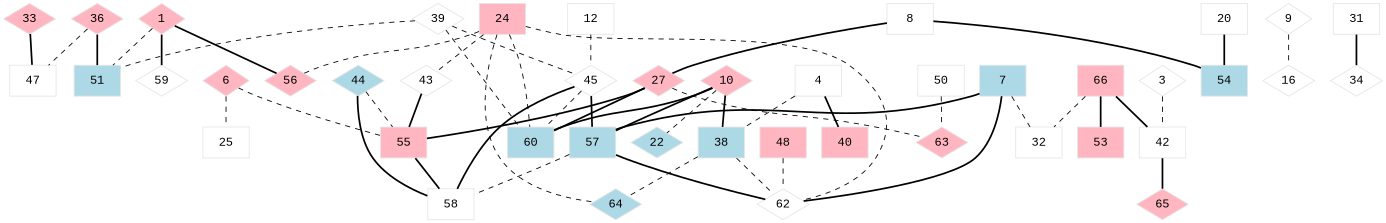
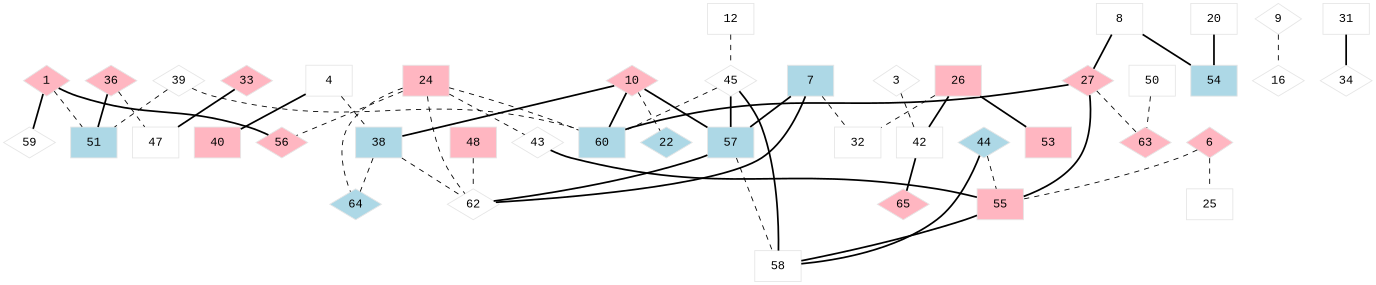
edge "39" -- "45": removed
node "66": label "66" -> "26"
